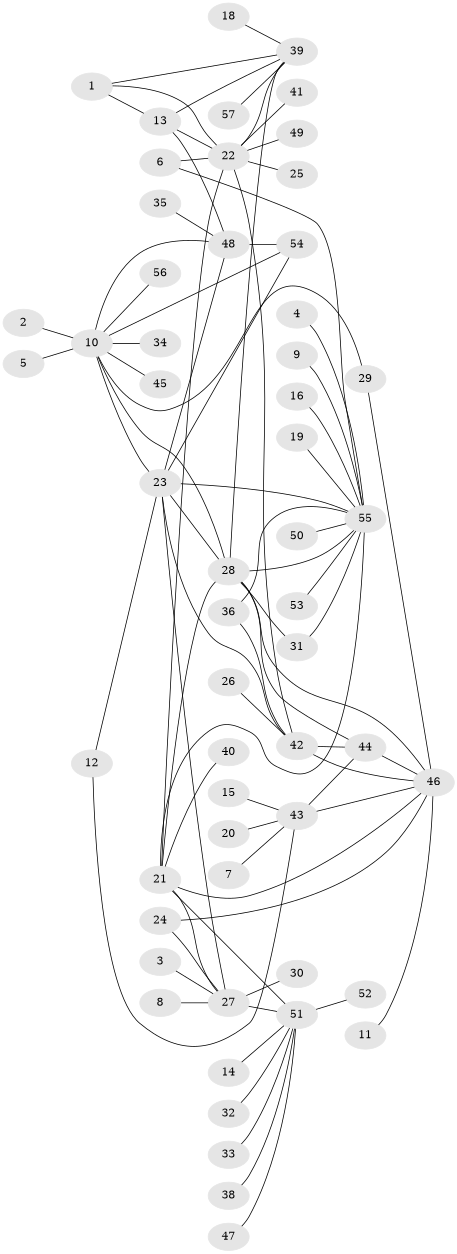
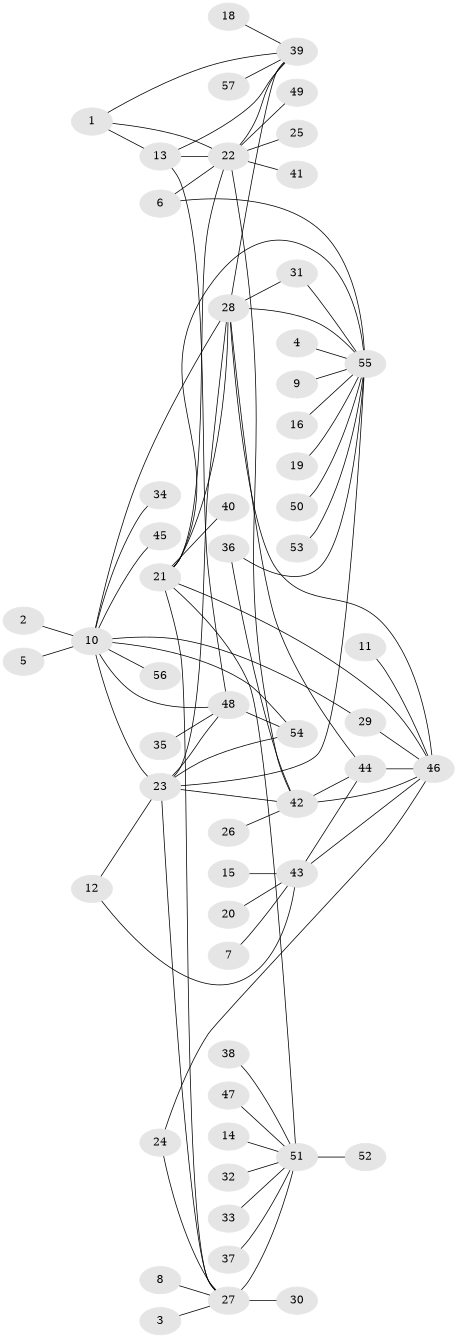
node "37": added
